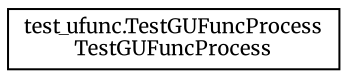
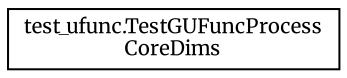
node "test_ufunc.TestGUFuncProcess TestGUFuncProcess": label "test_ufunc.TestGUFuncProcess TestGUFuncProcess" -> "test_ufunc.TestGUFuncProcess CoreDims"
